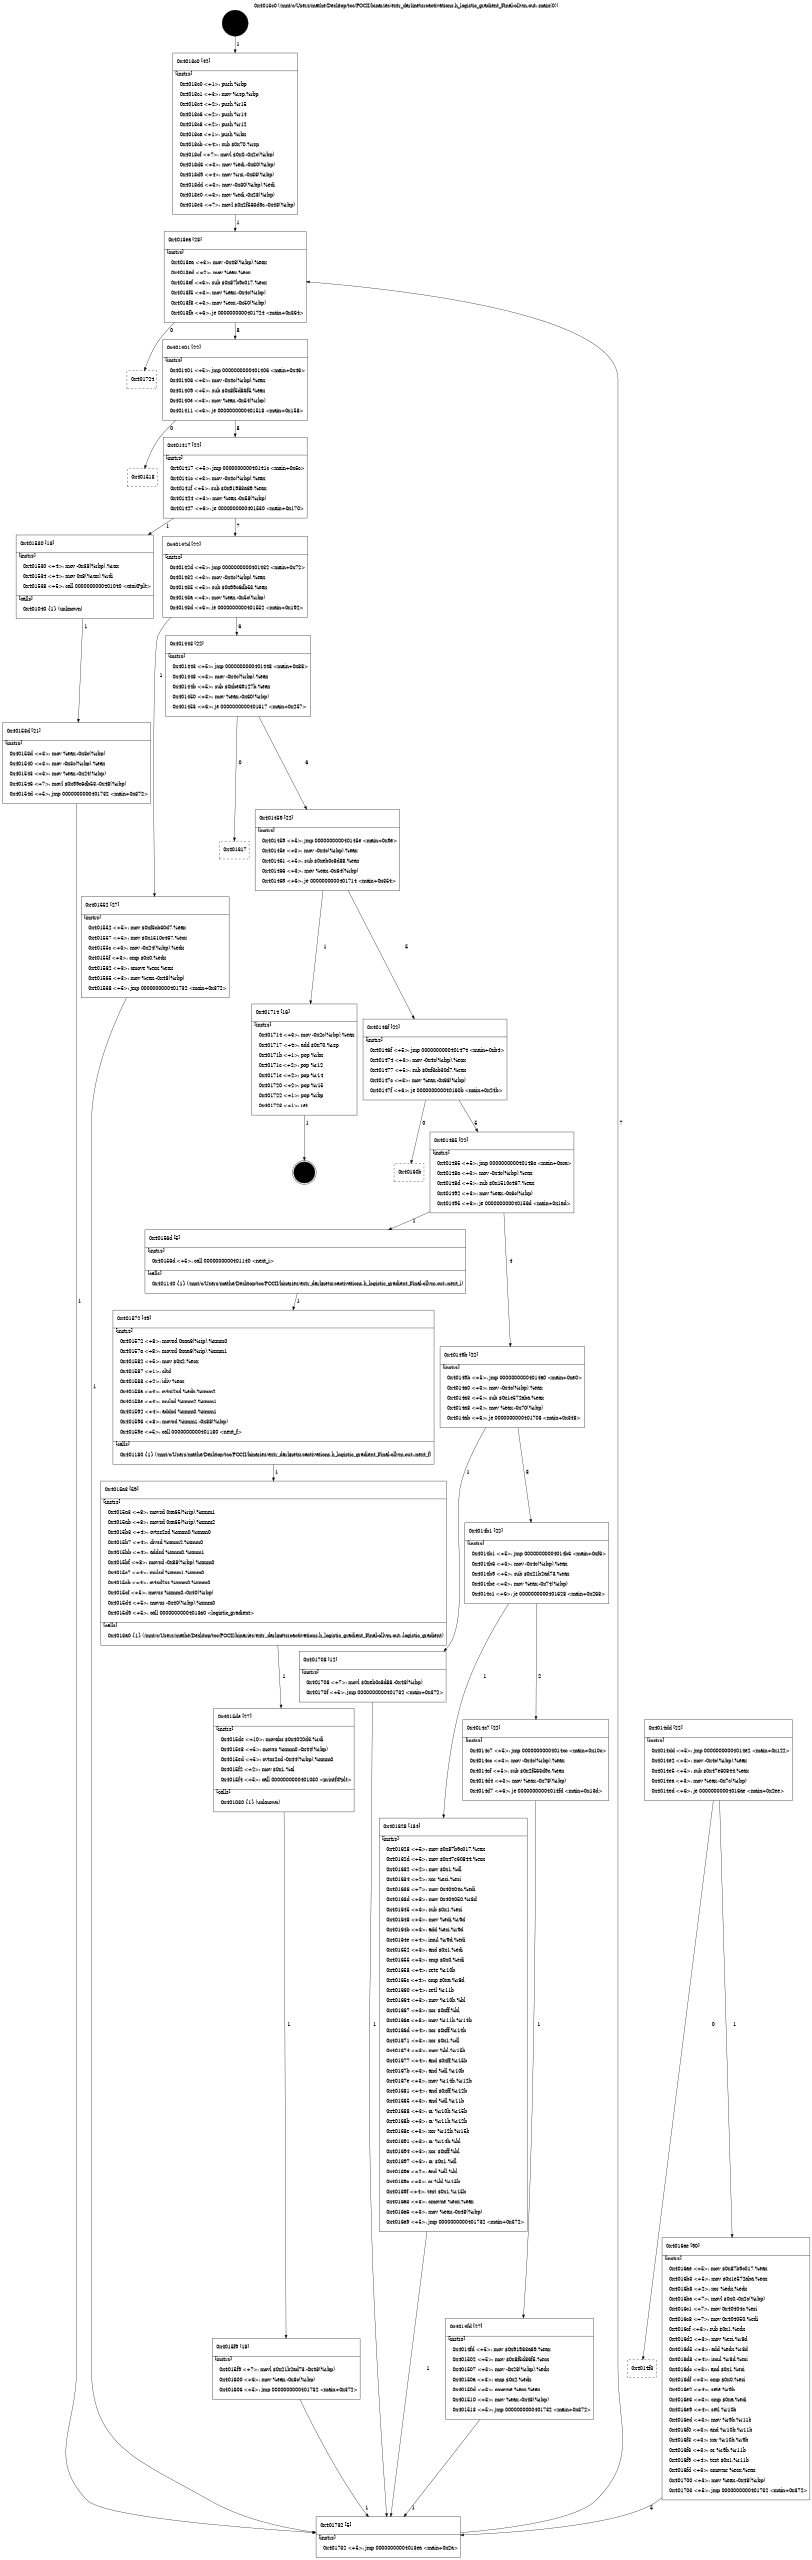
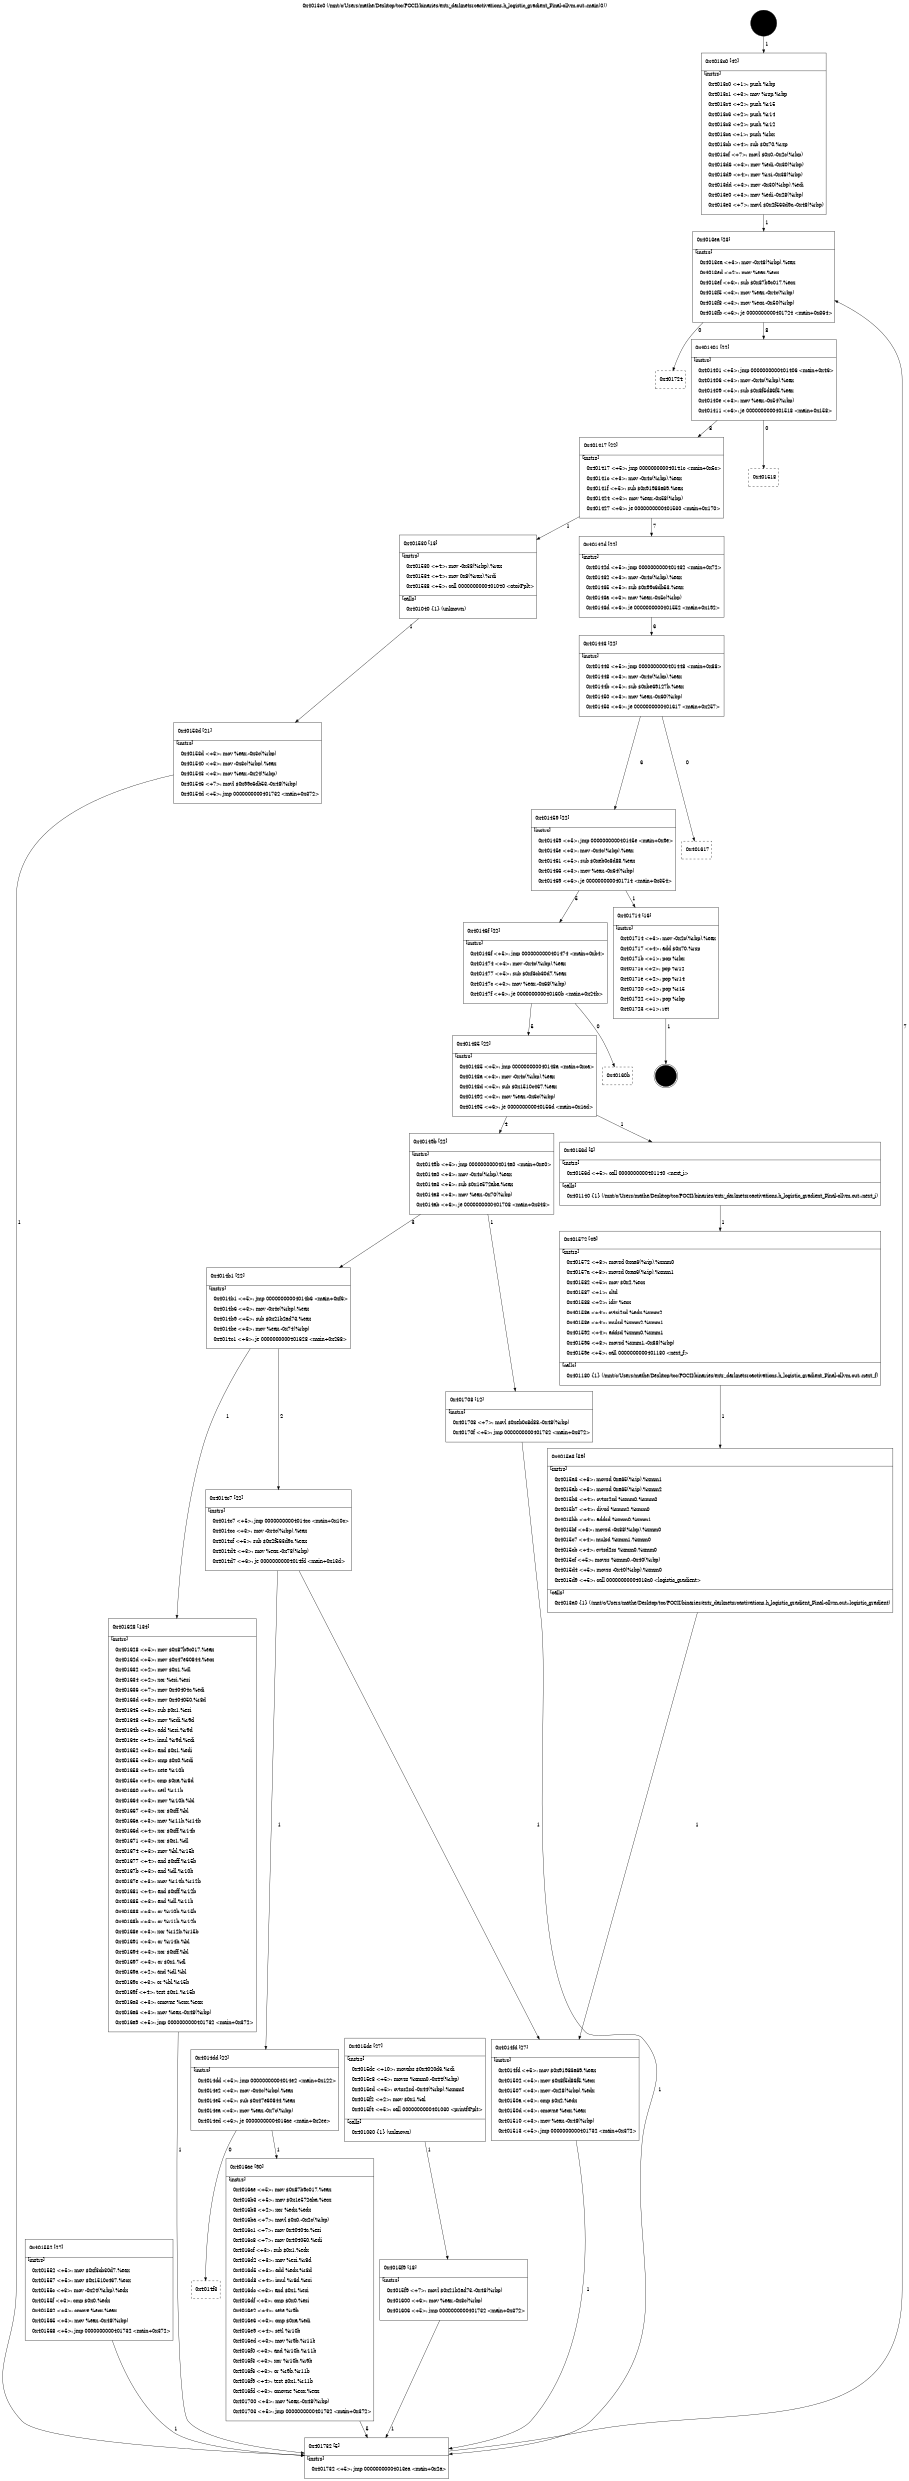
edge "0x40142d [22]" -> "0x401552 [27]": removed, label "1"
edge "0x4015a3 [59]" -> "0x4015de [27]": now "0x4015a3 [59]" -> "0x4014fd [27]"
edge "0x4014c7 [22]" -> "0x4014dd [22]": added, label "1"
